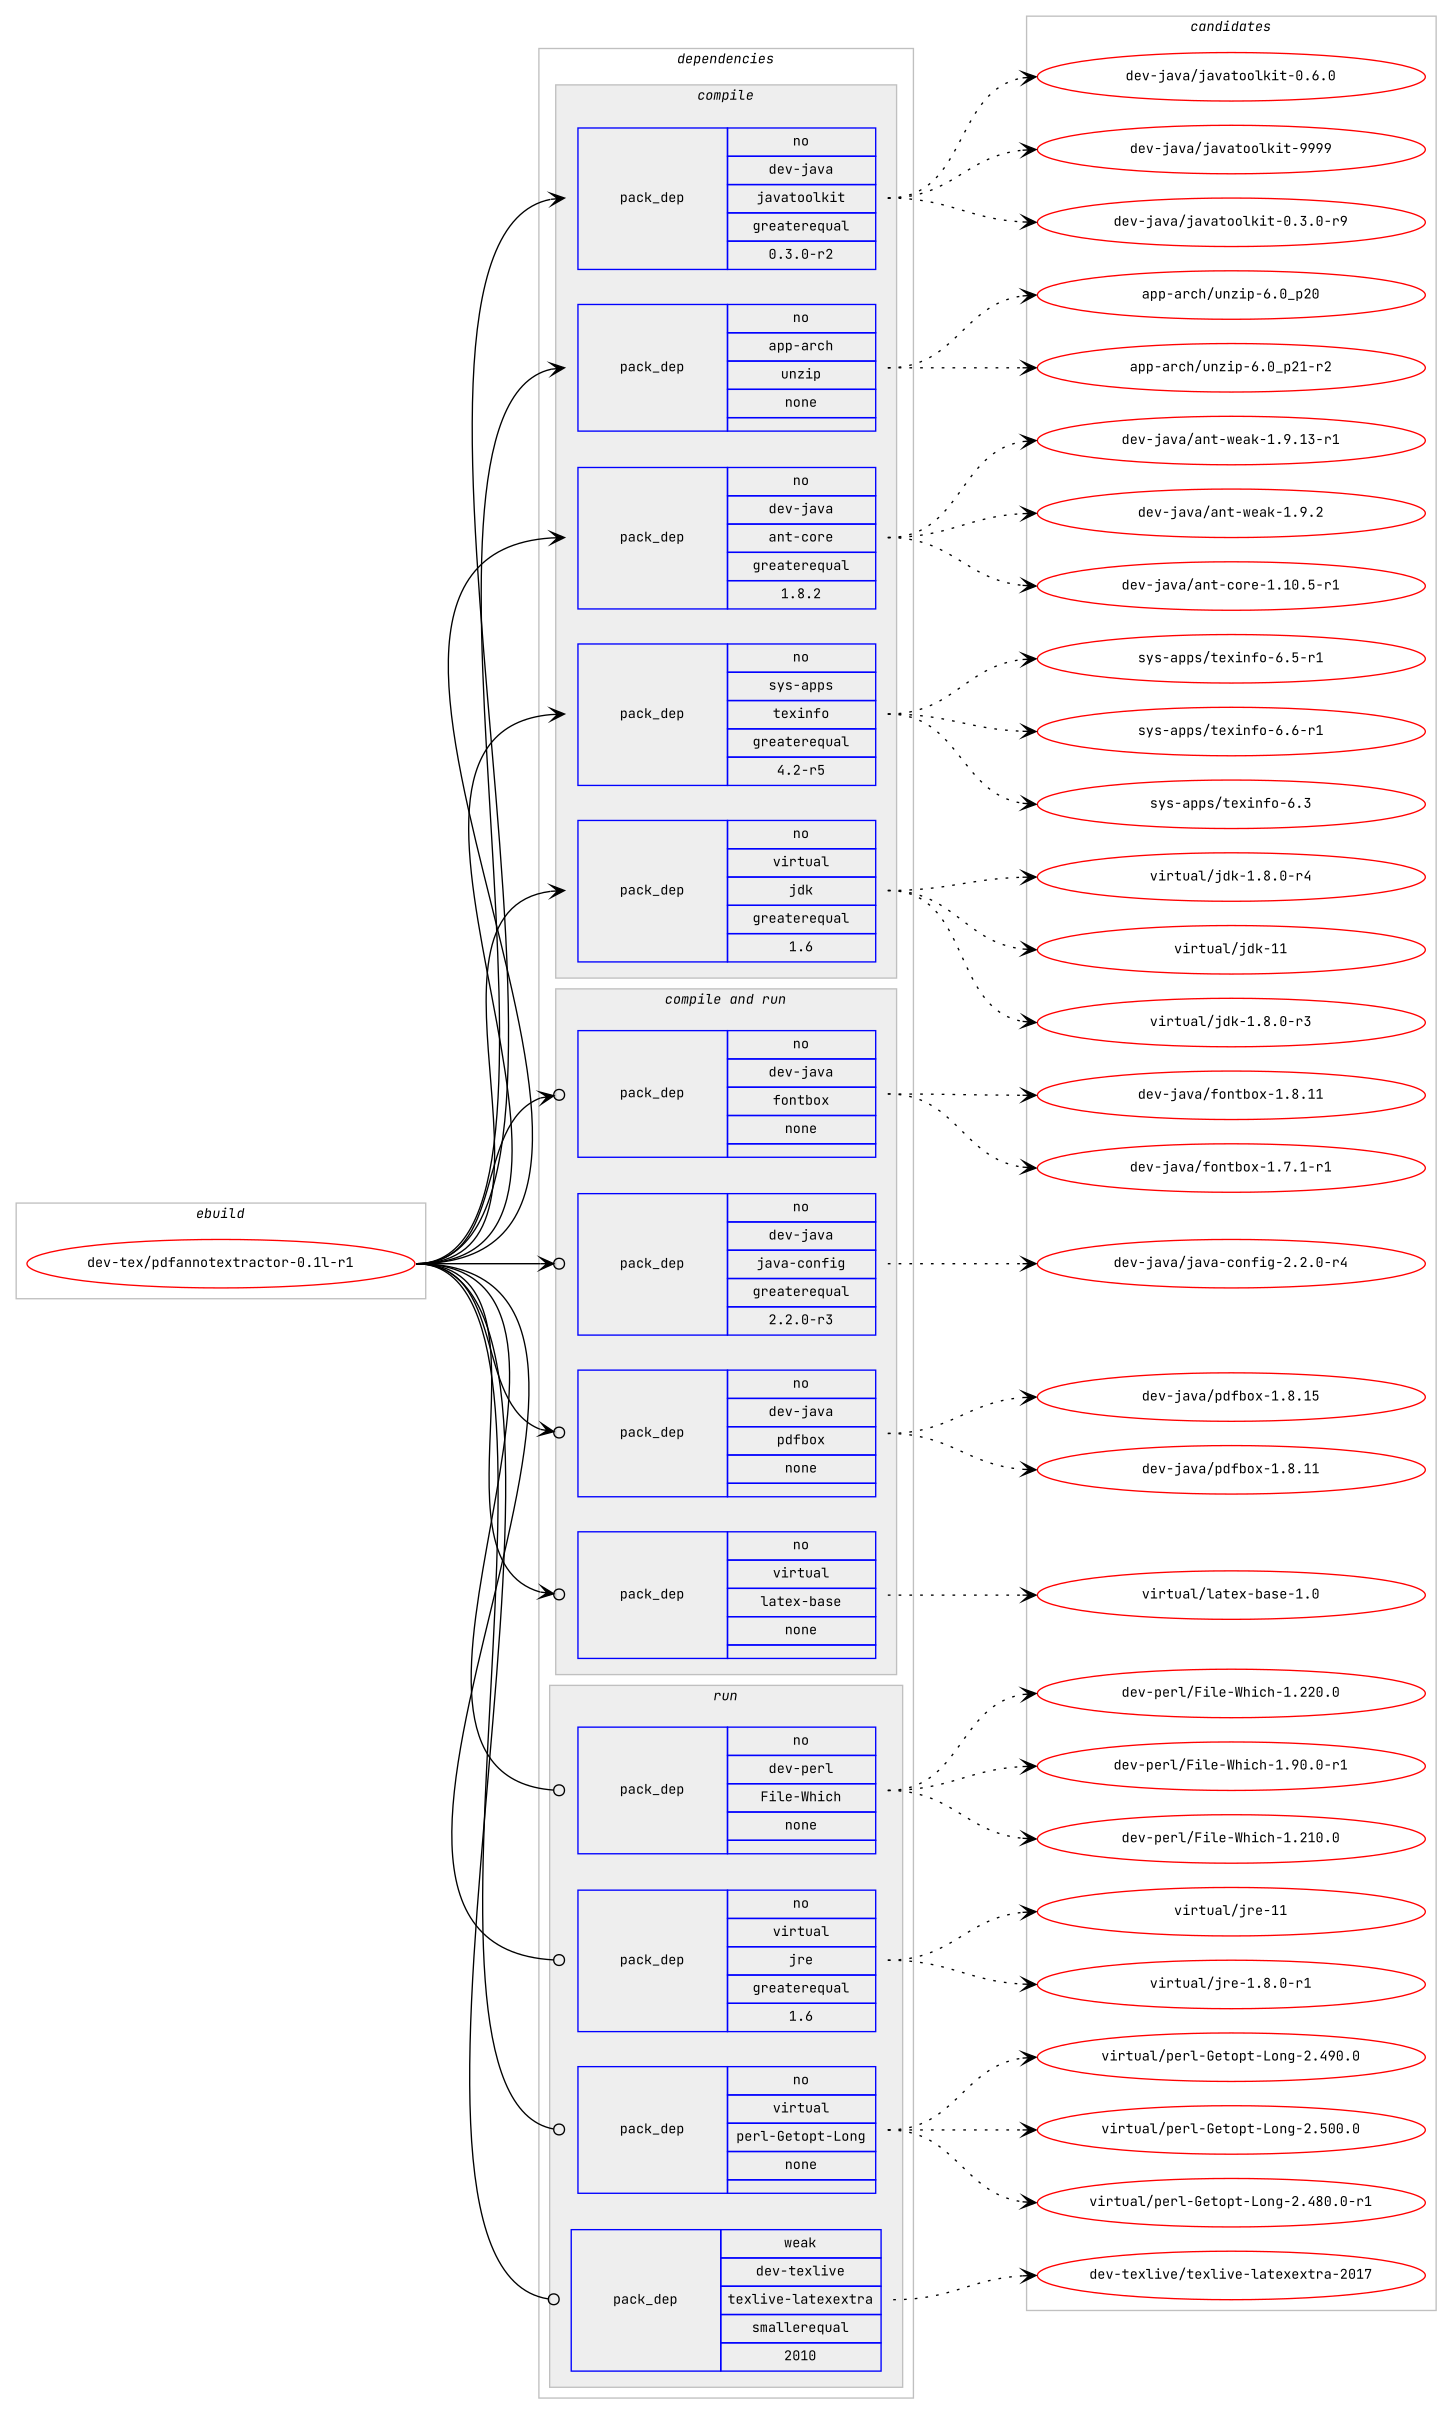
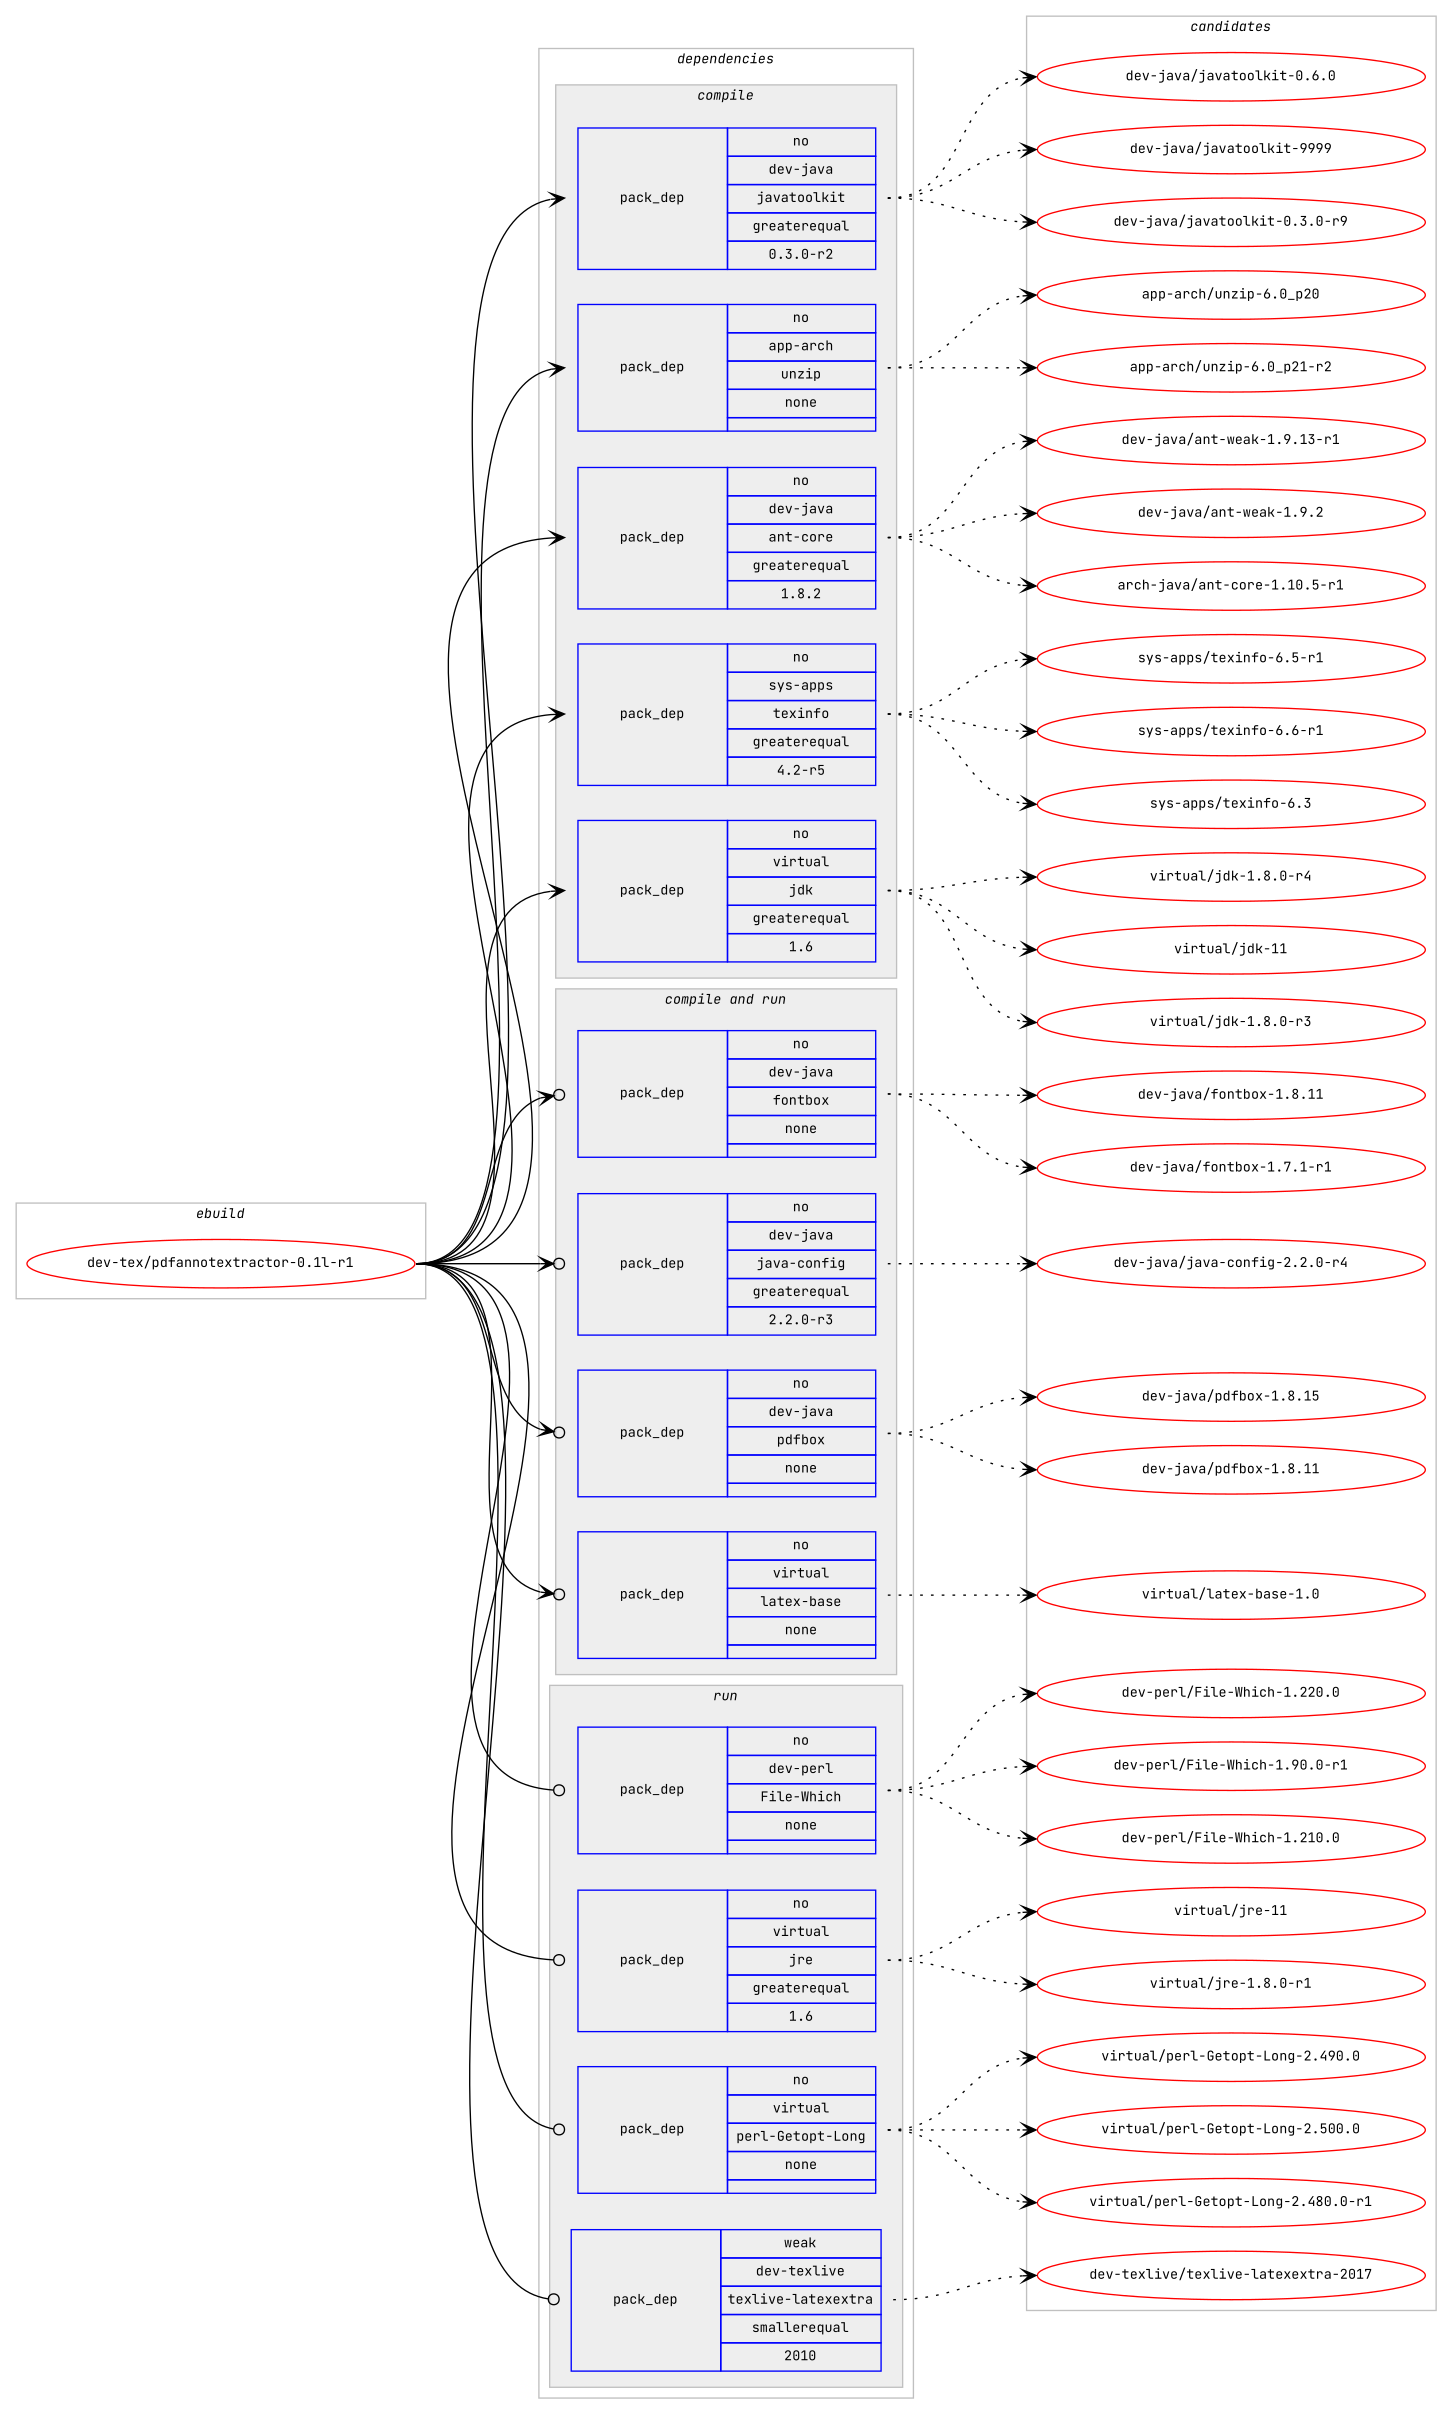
node "dev-java/ant-core-1.10.5-r1": label "dev-java/ant-core-1.10.5-r1" -> "arch-java/ant-core-1.10.5-r1"
